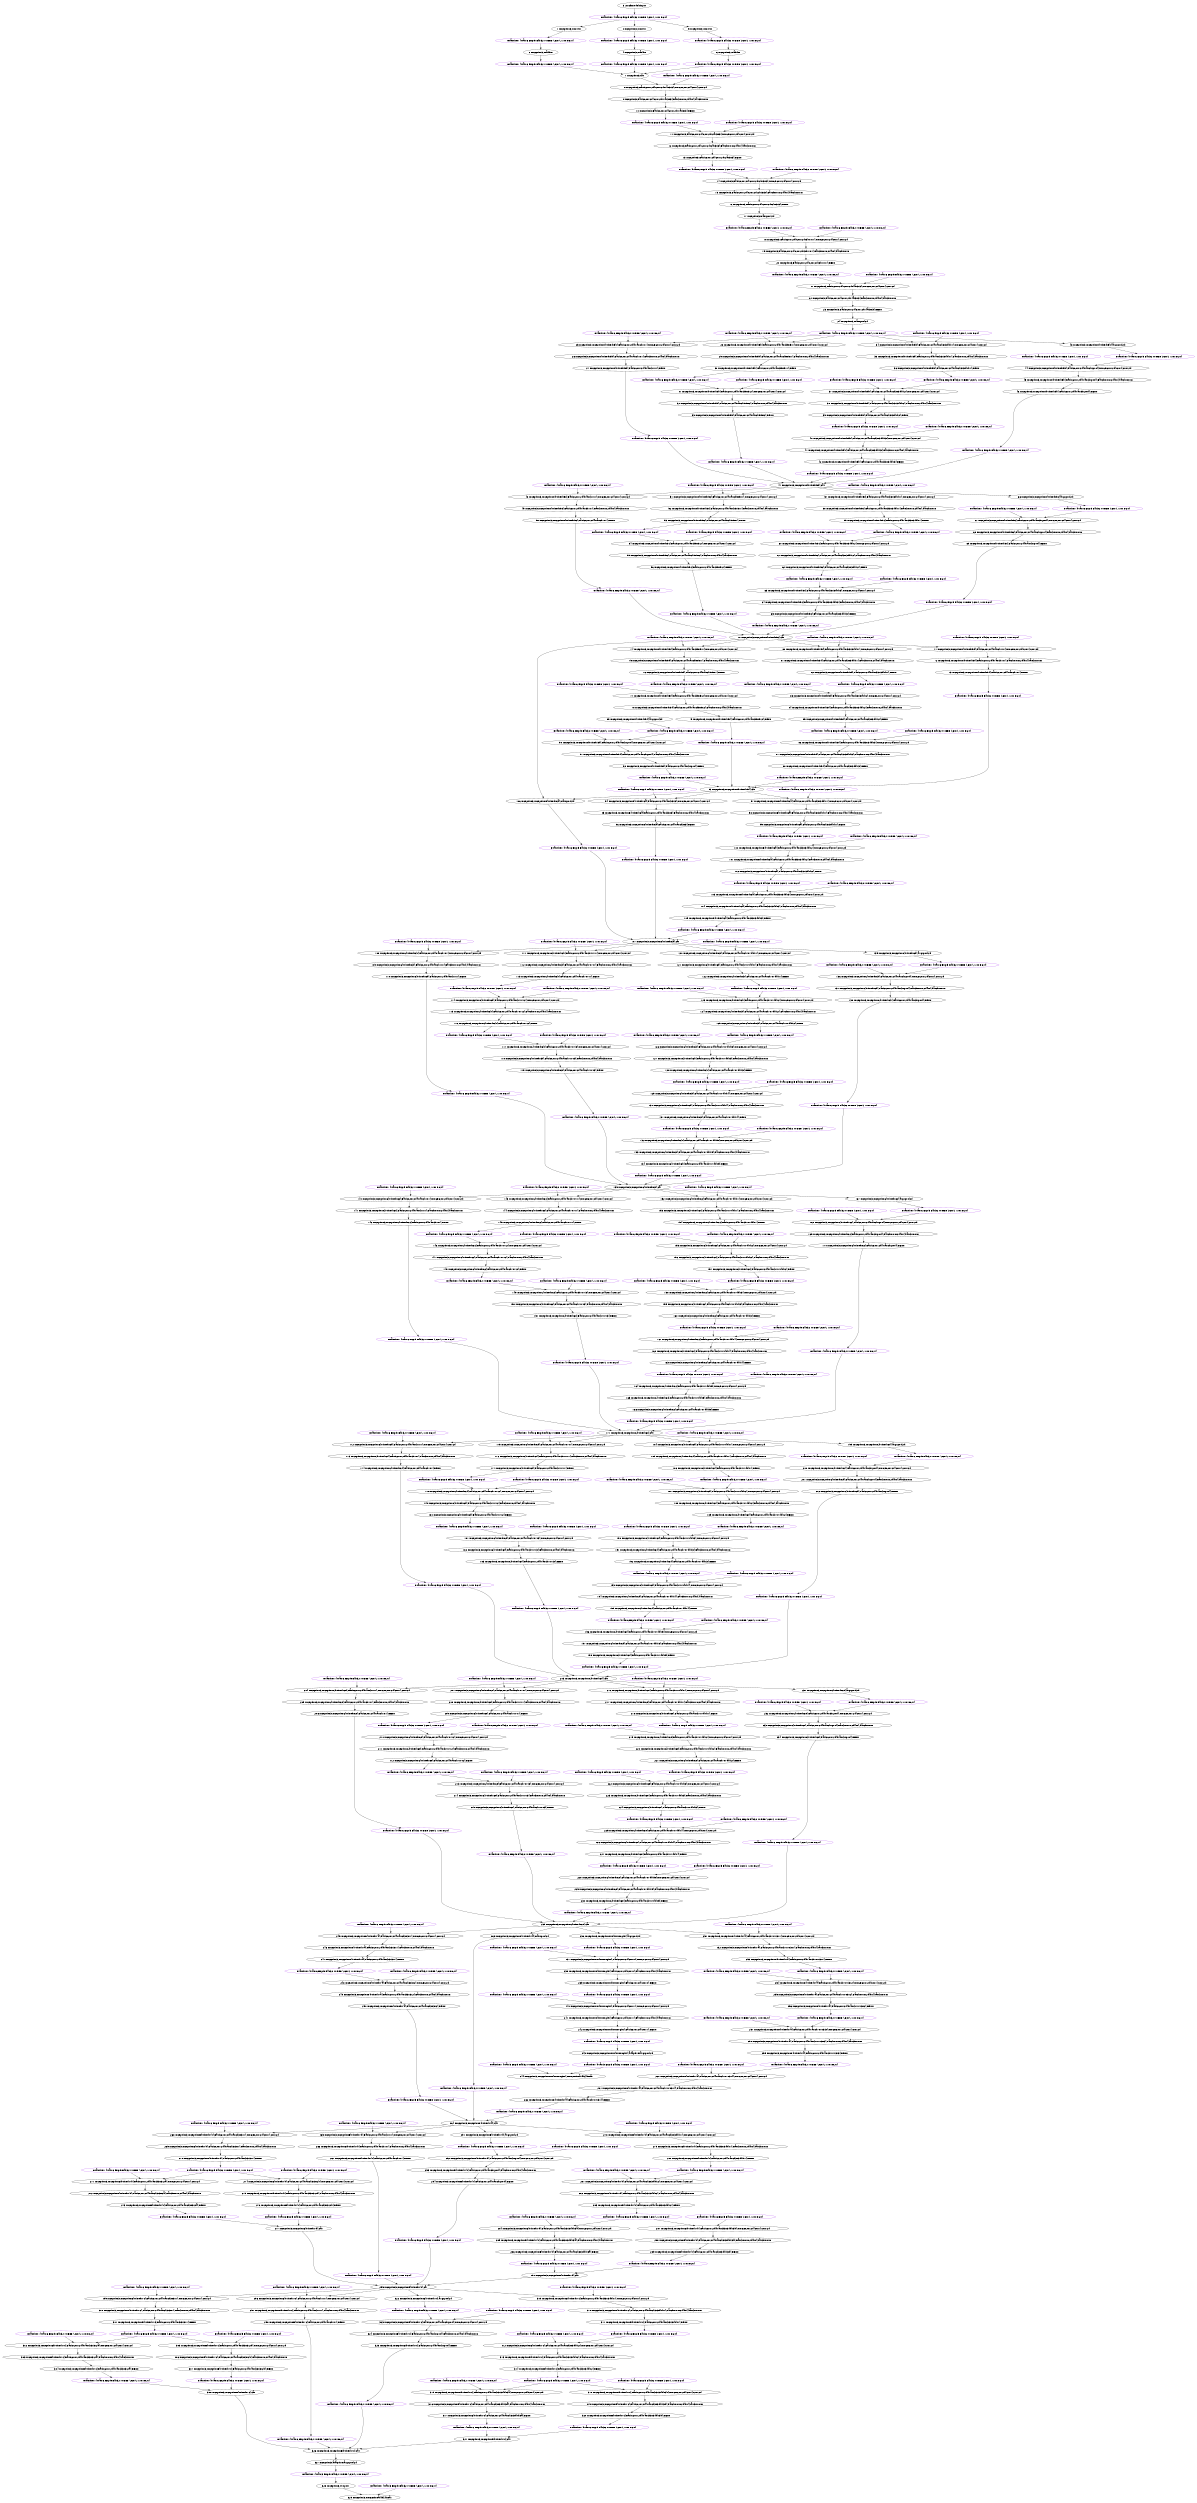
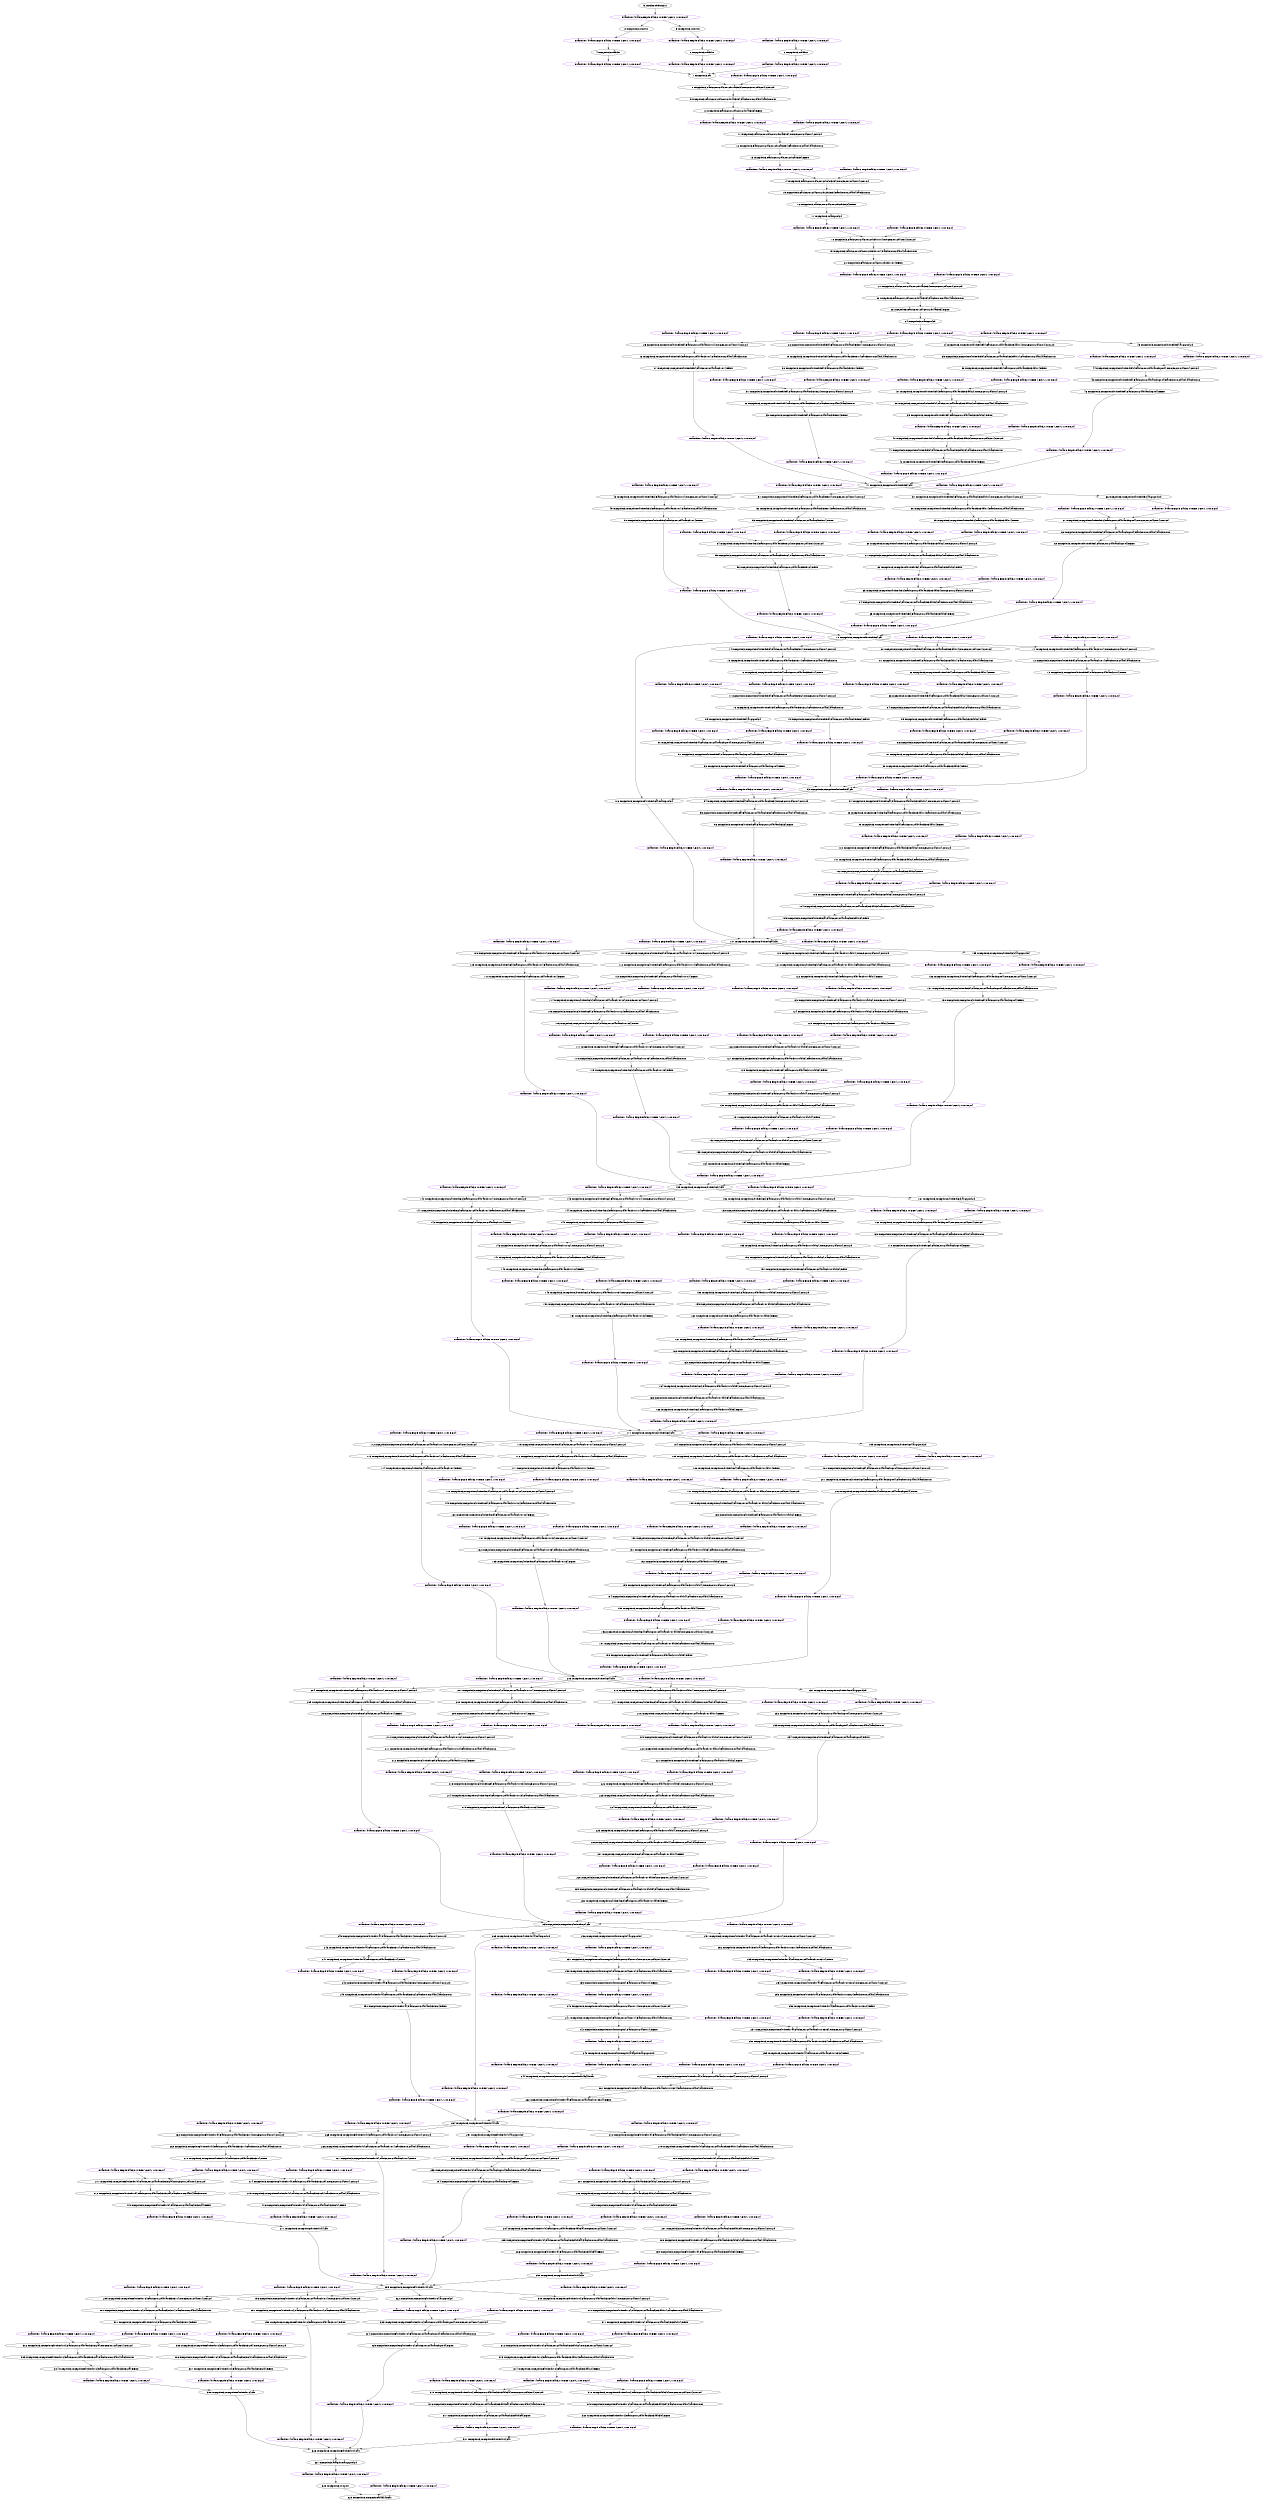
node "1 Inception3/__mul__": removed
